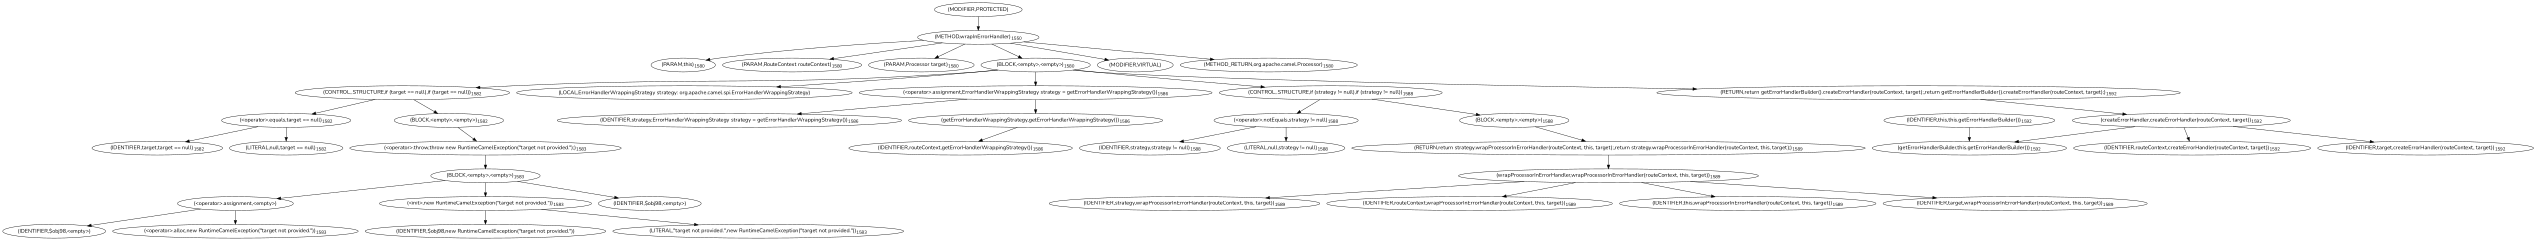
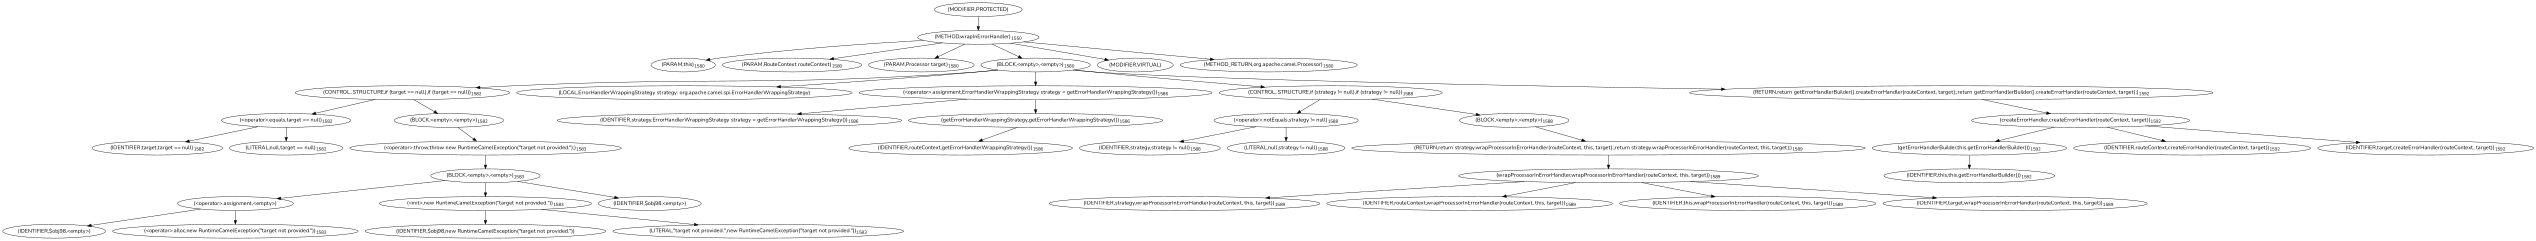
edge "(IDENTIFIER,this,this.getErrorHandlerBuilder())" -> "(getErrorHandlerBuilder,this.getErrorHandlerBuilder())": reversed
